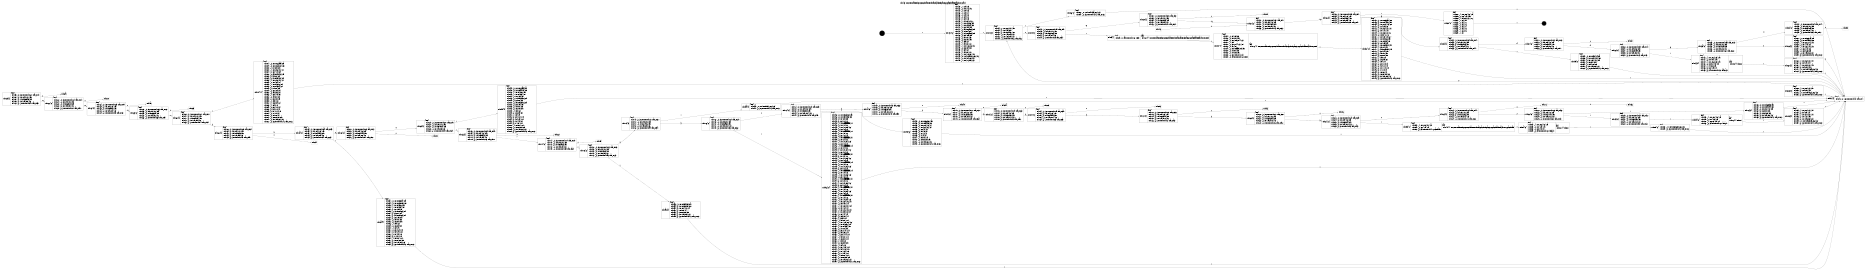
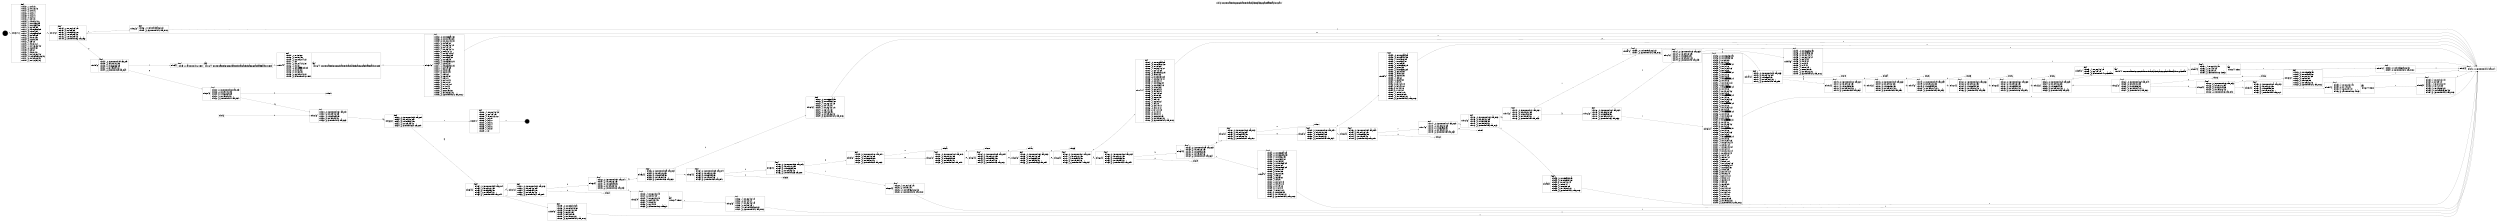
node "0x4015e0 [28]": added
